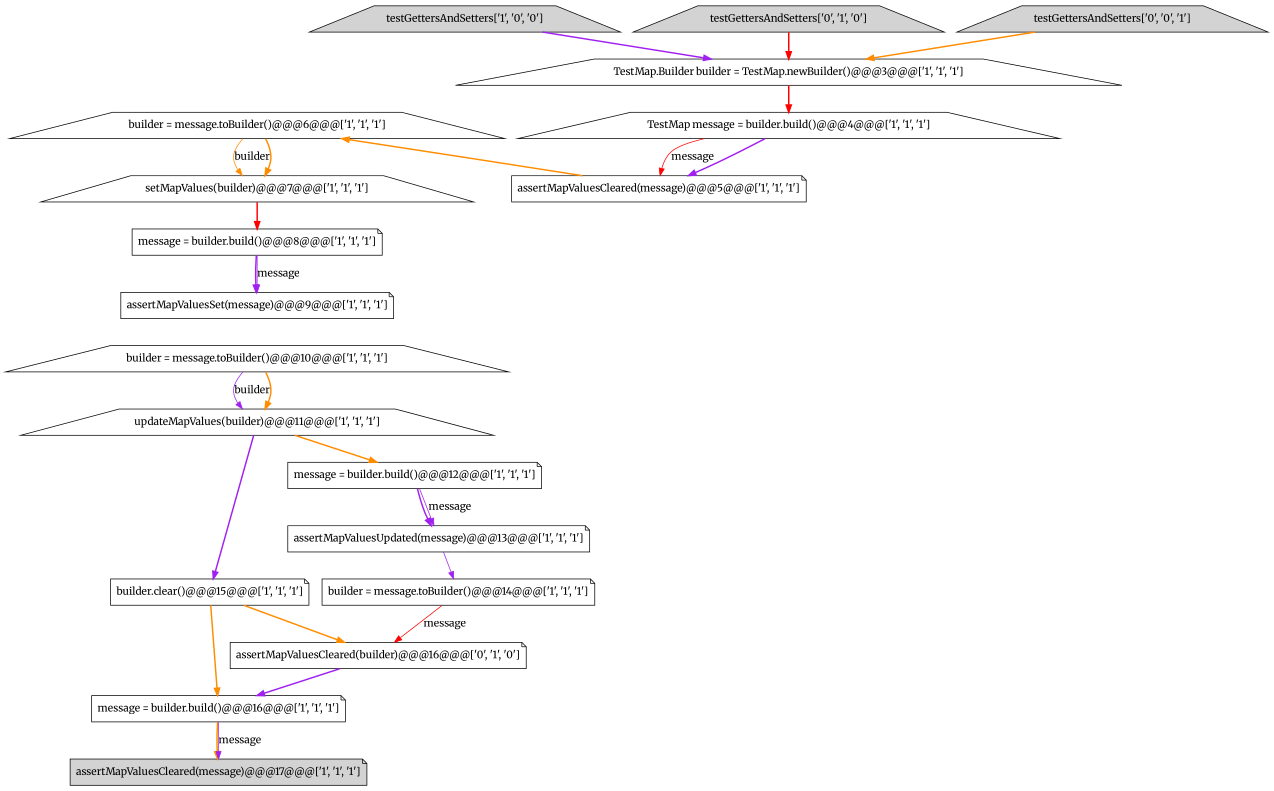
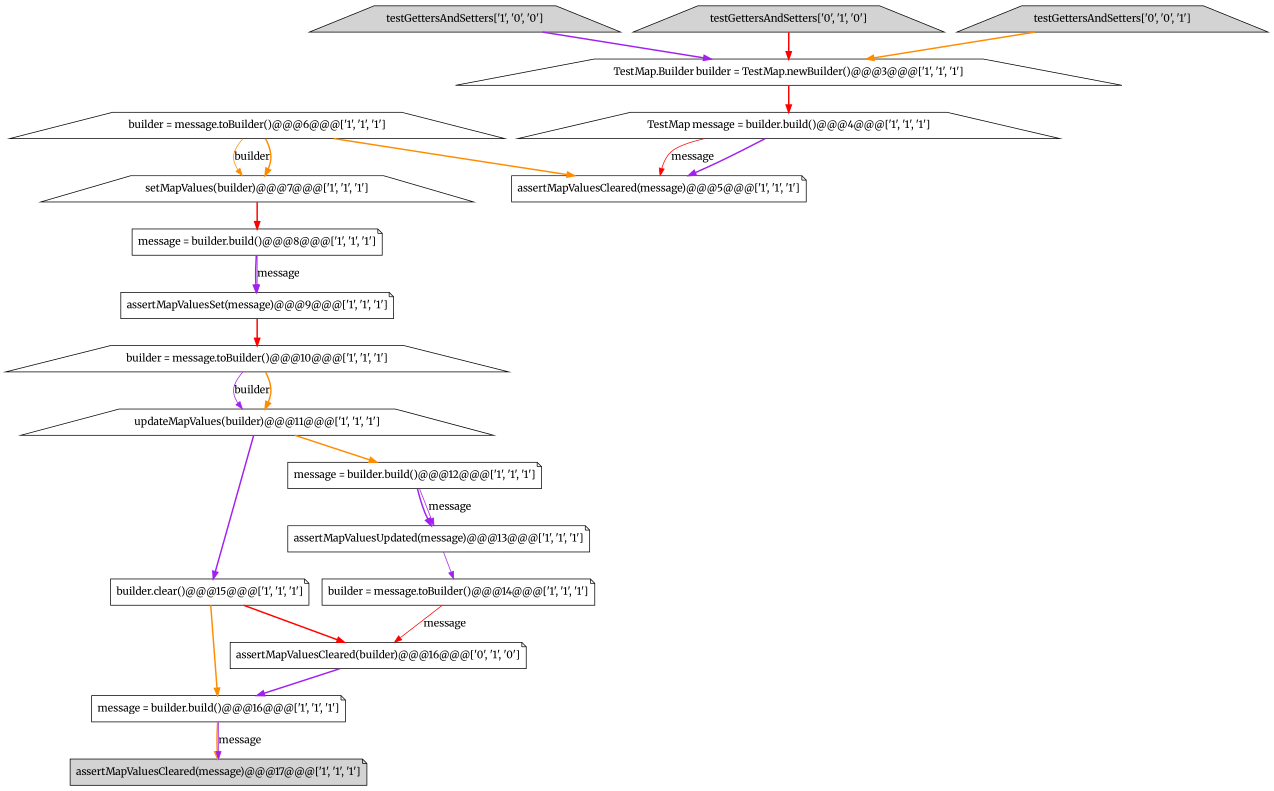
edge "assertMapValuesCleared(message)@@@5@@@['1', '1', '1']" -> "builder = message.toBuilder()@@@6@@@['1', '1', '1']": reversed
edge "assertMapValuesSet(message)@@@9@@@['1', '1', '1']" -> "builder = message.toBuilder()@@@10@@@['1', '1', '1']": added
edge "builder.clear()@@@15@@@['1', '1', '1']" -> "assertMapValuesCleared(builder)@@@16@@@['0', '1', '0']": color darkorange -> red
